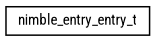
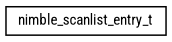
node "nimble_entry_entry_t": label "nimble_entry_entry_t" -> "nimble_scanlist_entry_t"
